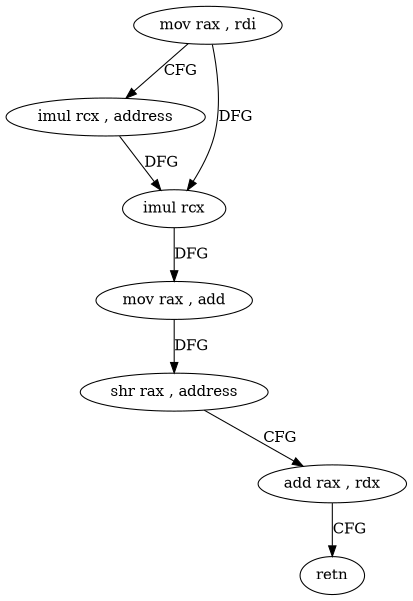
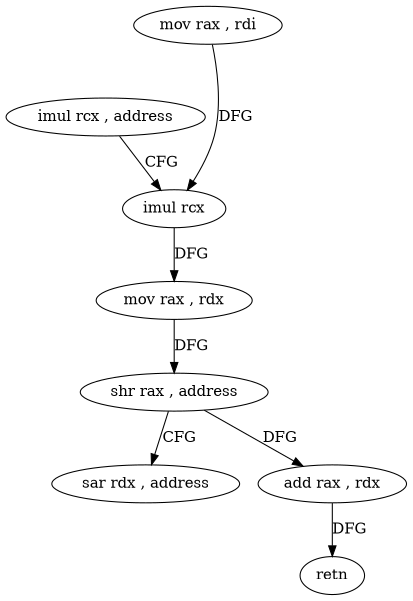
edge "mov rax , rdi" -> "imul rcx , address": removed, label "CFG"
edge "imul rcx , address" -> "imul rcx": label "DFG" -> "CFG"
node "mov rax , add": label "mov rax , add" -> "mov rax , rdx"
edge "shr rax , address" -> "add rax , rdx": label "CFG" -> "DFG"
node "sar rdx , address": added
edge "add rax , rdx" -> "retn": label "CFG" -> "DFG"
